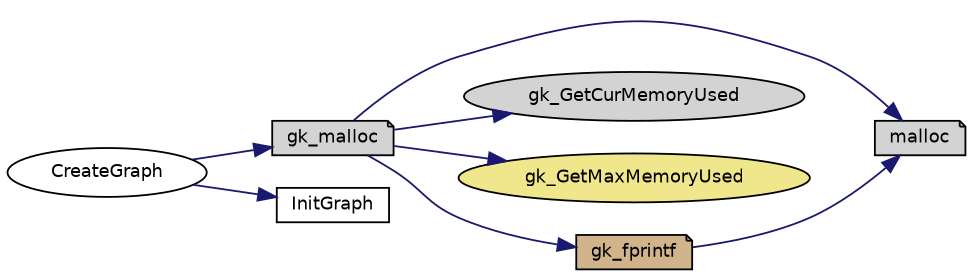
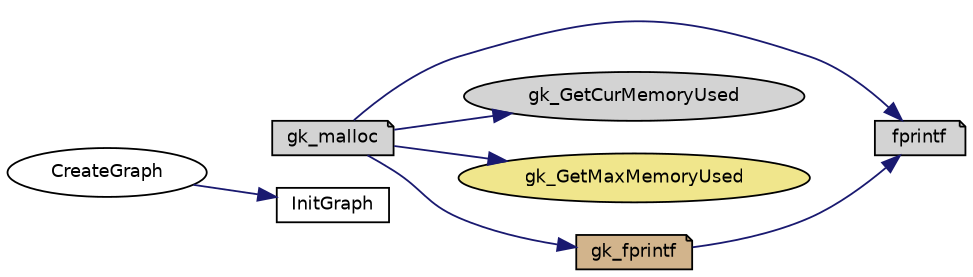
node "malloc": label "malloc" -> "fprintf"
edge "CreateGraph" -> "gk_malloc": removed
